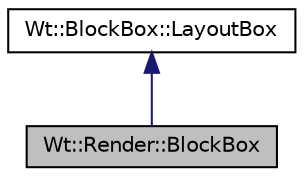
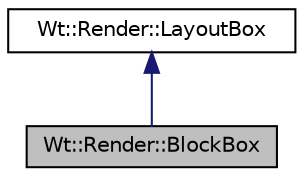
node "Wt::BlockBox::LayoutBox": label "Wt::BlockBox::LayoutBox" -> "Wt::Render::LayoutBox"
